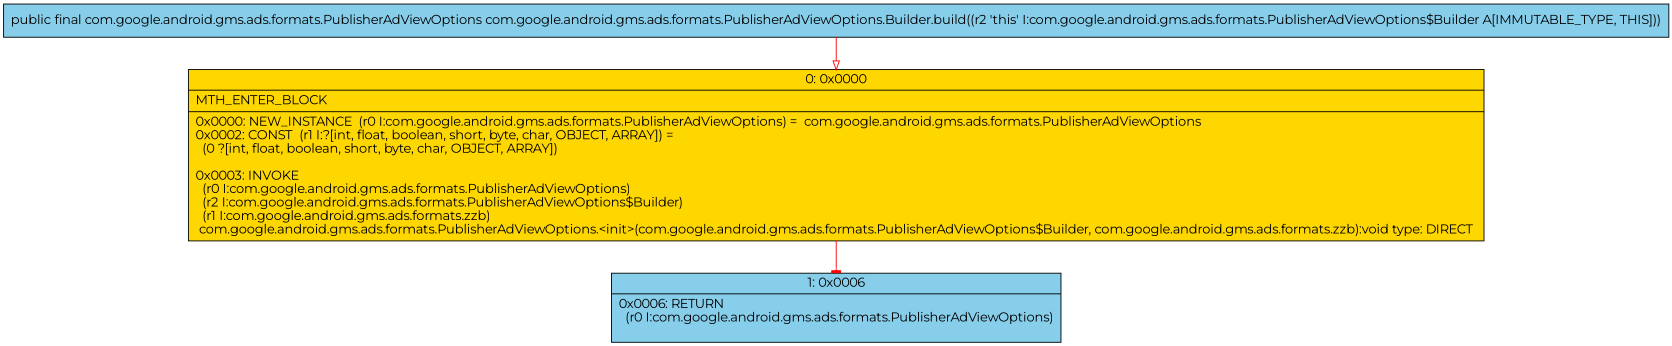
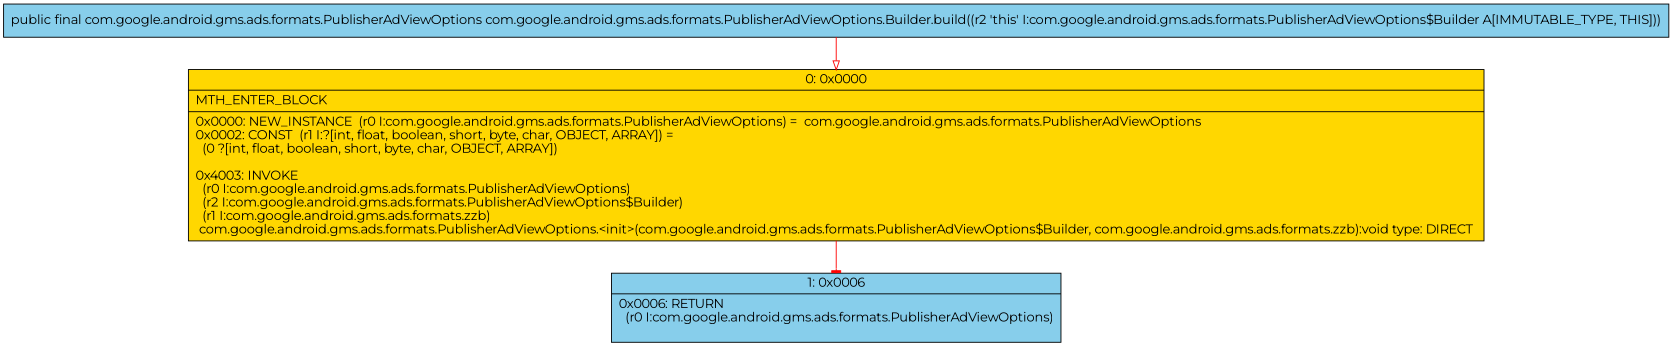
node "0: 0x0000": text "0x0003: INVOKE" -> "0x4003: INVOKE"
